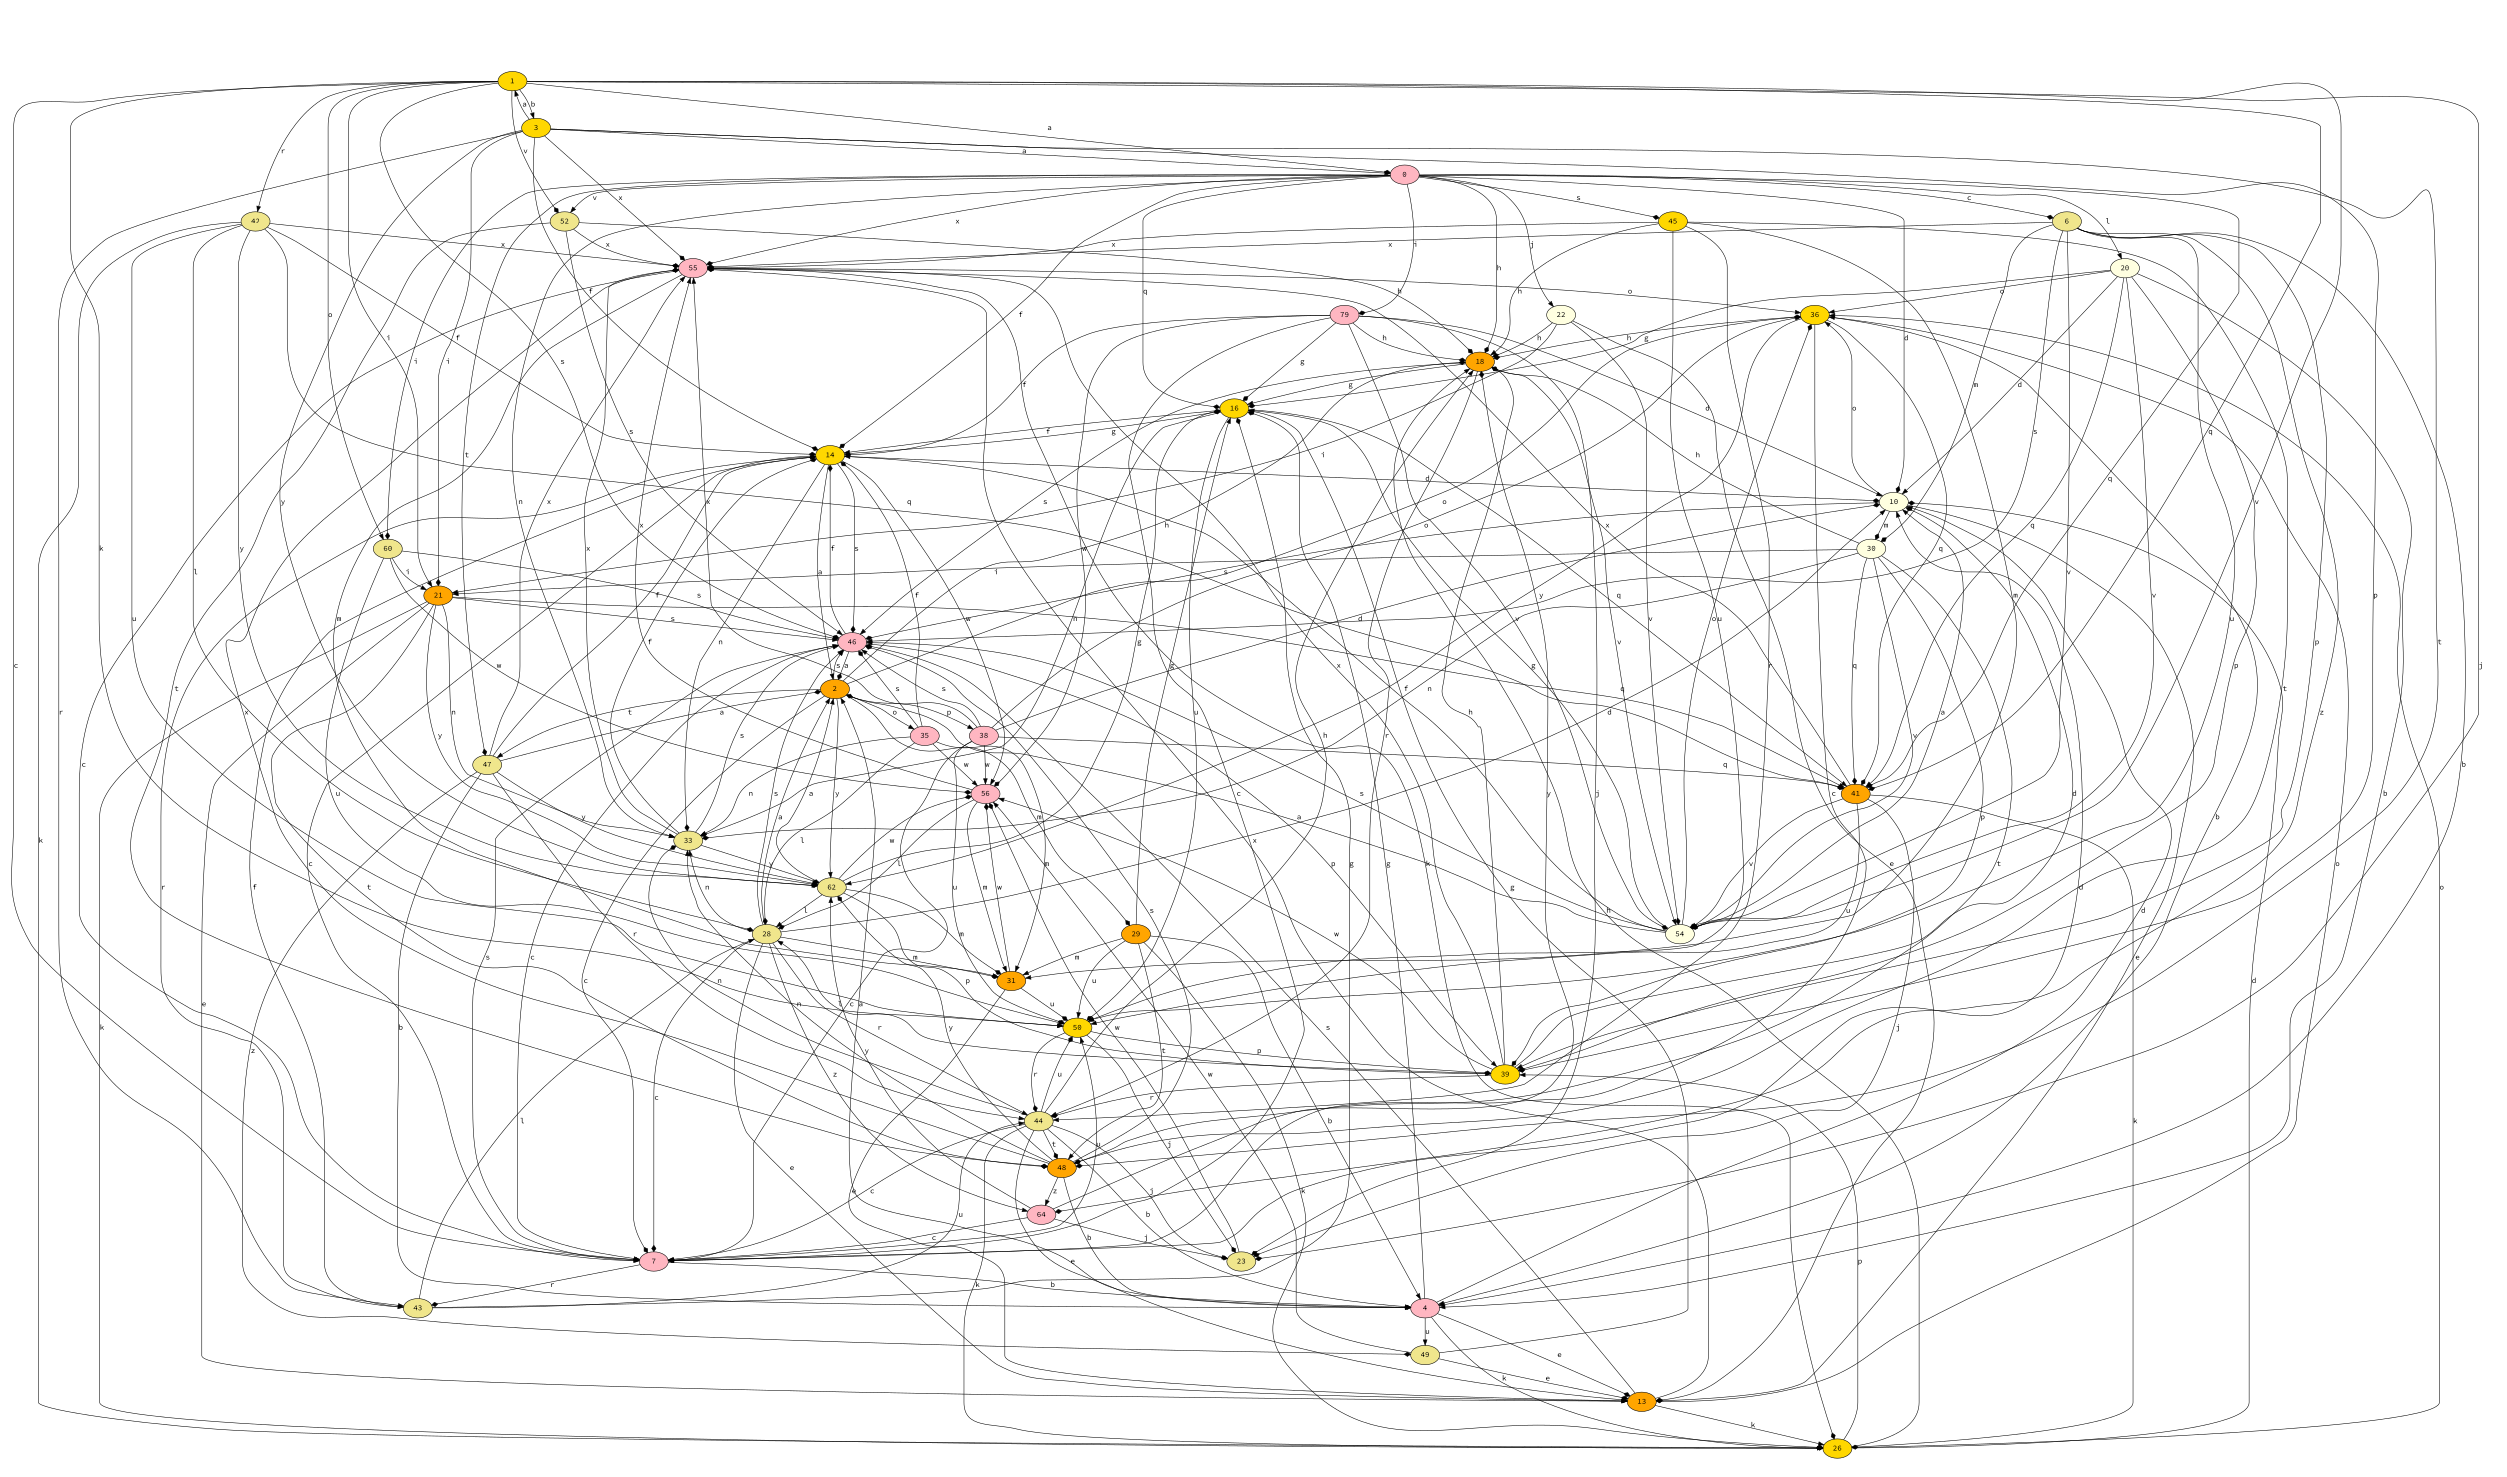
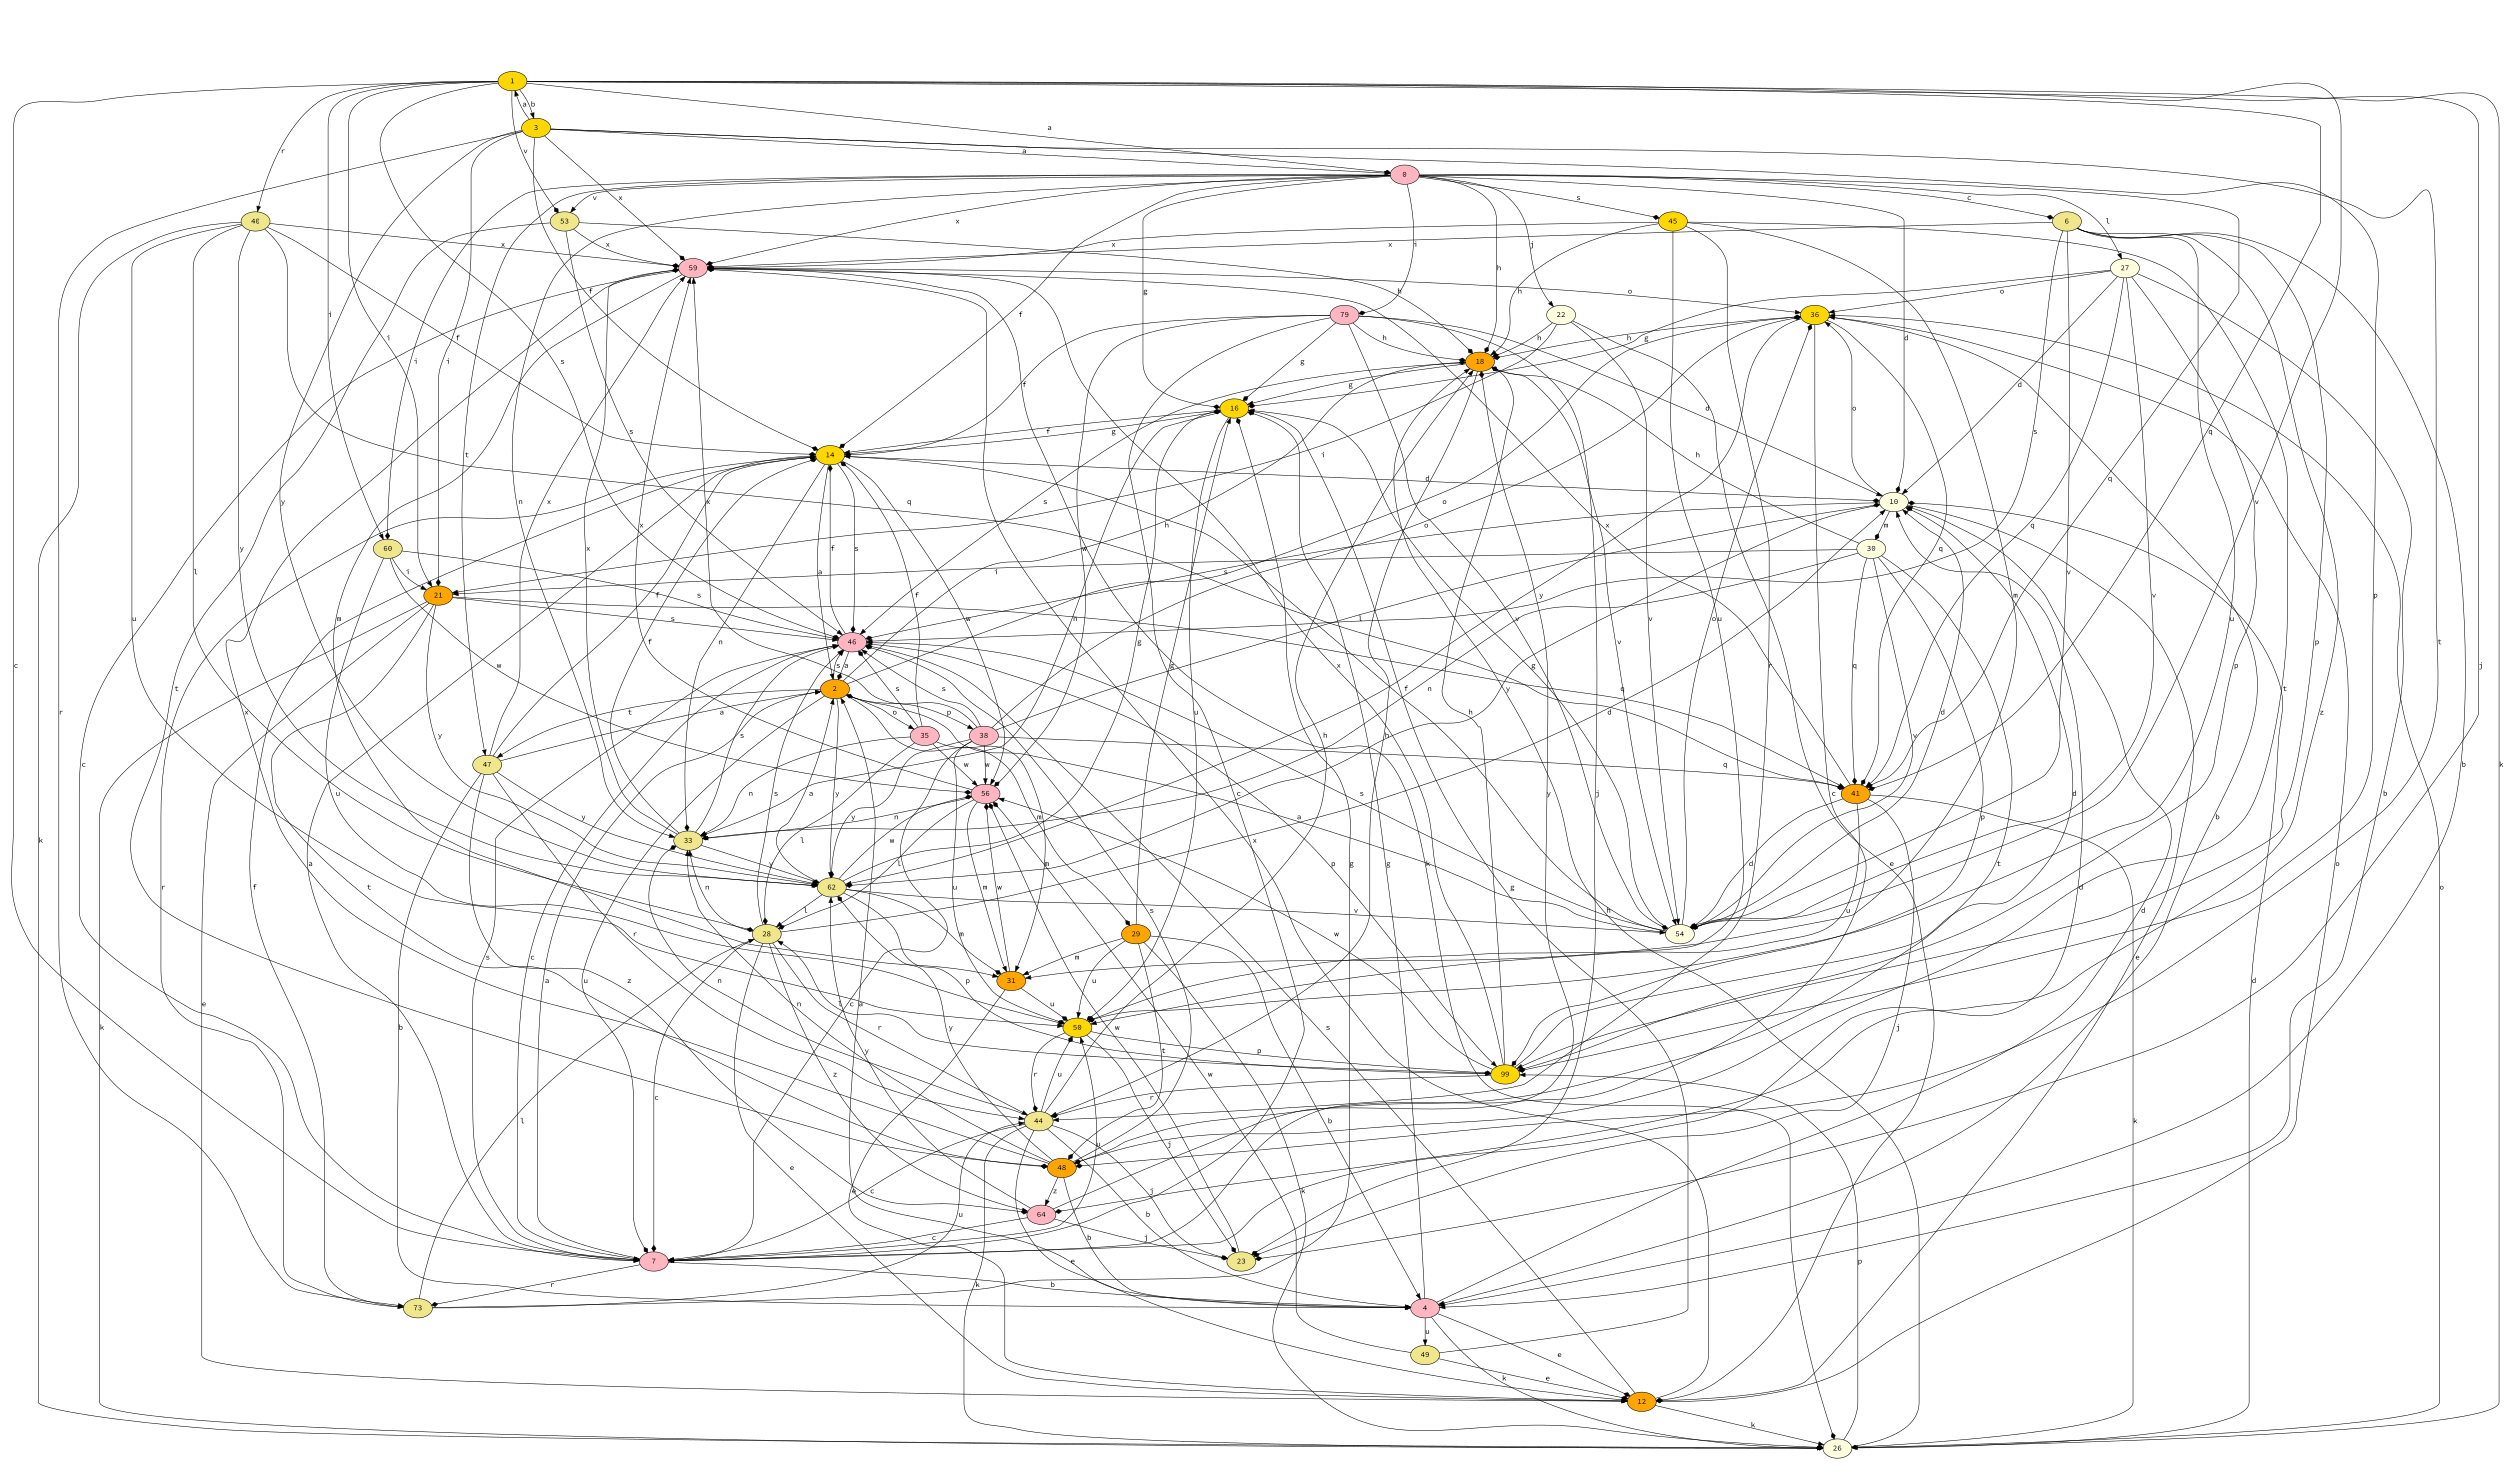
edge "0" -> "47": arrowhead diamond -> normal
node "42": label "42" -> "40"
node "52": label "52" -> "53"
node "55": label "55" -> "59"
node "20": label "20" -> "27"
edge "0" -> "16": label "q" -> "g"
edge "1" -> "60": label "o" -> "i"
edge "6" -> "30": removed, label "m"
edge "38" -> "36": arrowhead normal -> diamond
edge "16" -> "41": removed, label "q"
edge "22" -> "54": arrowhead diamond -> normal
edge "38" -> "10": label "d" -> "l"
edge "54" -> "10": label "a" -> "d"
edge "1" -> "50": now "1" -> "26"
edge "47" -> "2": arrowhead diamond -> normal
edge "18" -> "44": label "r" -> "h"
edge "10" -> "62": added, label "y"
edge "21" -> "33": now "56" -> "33"
edge "38" -> "62": added, label "y"
edge "28" -> "2": now "7" -> "2"
edge "14" -> "7": label "c" -> "a"
edge "41" -> "54": label "v" -> "d"
edge "6" -> "50": arrowhead normal -> diamond
edge "62" -> "54": added, label "v"
edge "28" -> "31": removed, label "m"
edge "2" -> "7": label "c" -> "u"
edge "29" -> "48": arrowhead normal -> diamond
node "39": label "39" -> "99"
edge "49" -> "56": arrowhead normal -> diamond
edge "44" -> "48": removed, label "t"
node "43": label "43" -> "73"
edge "47" -> "49": now "47" -> "64"
node "13": label "13" -> "12"
node "26": fillcolor gold -> lightyellow
